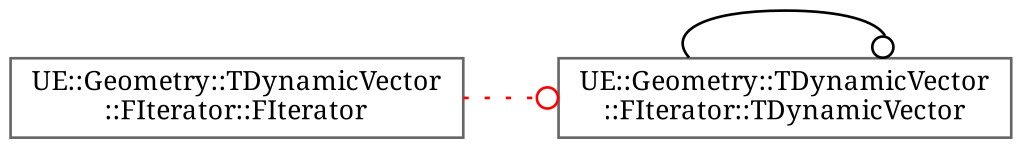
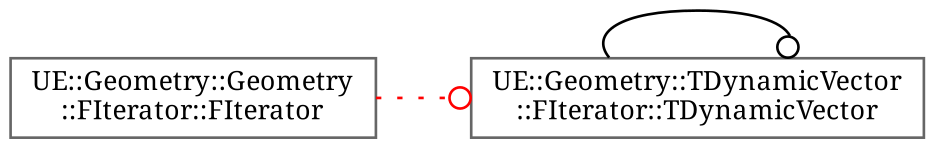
node "UE::Geometry::TDynamicVector ::FIterator::FIterator": label "UE::Geometry::TDynamicVector ::FIterator::FIterator" -> "UE::Geometry::Geometry ::FIterator::FIterator"
